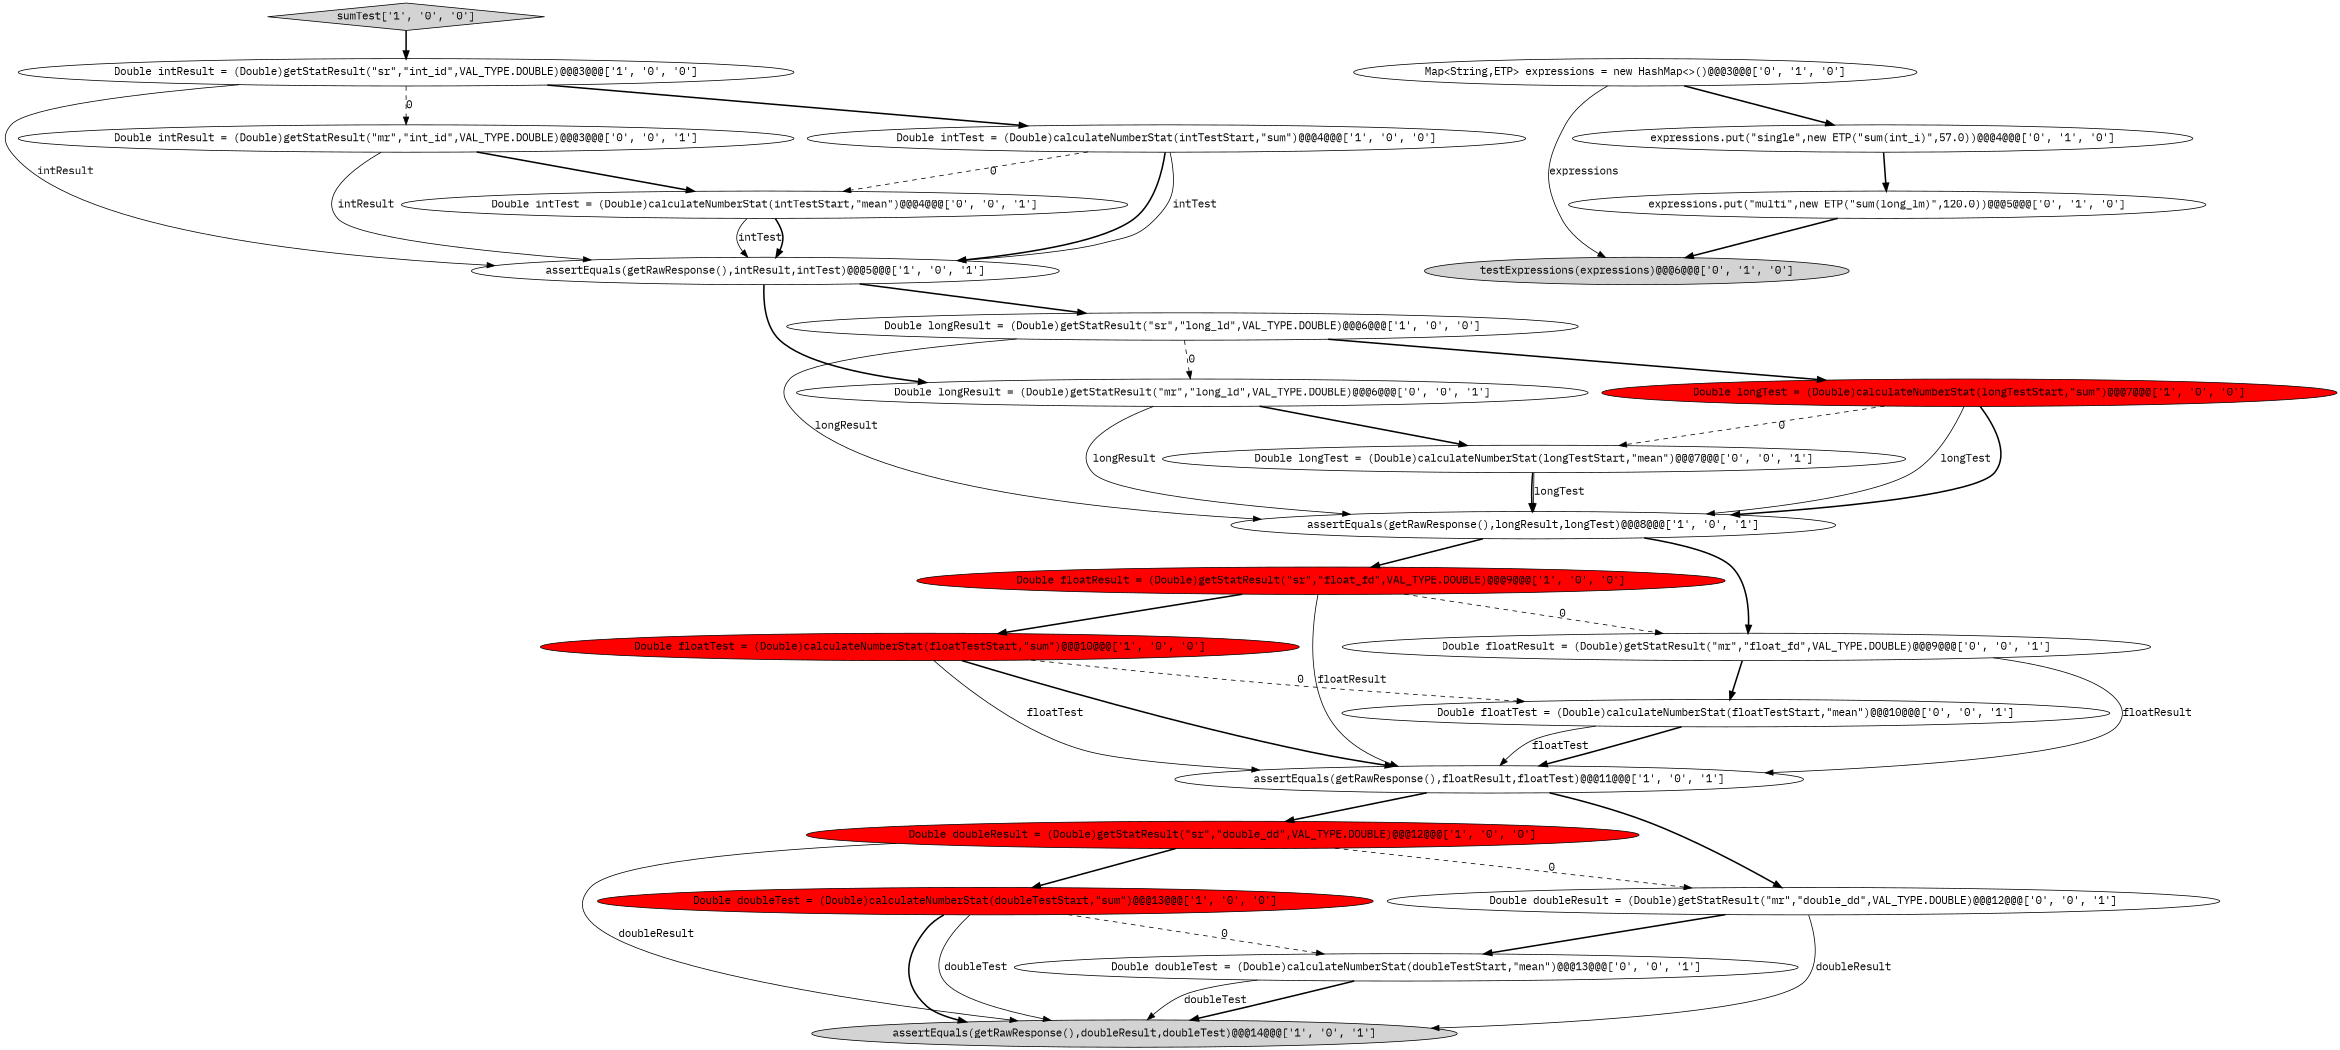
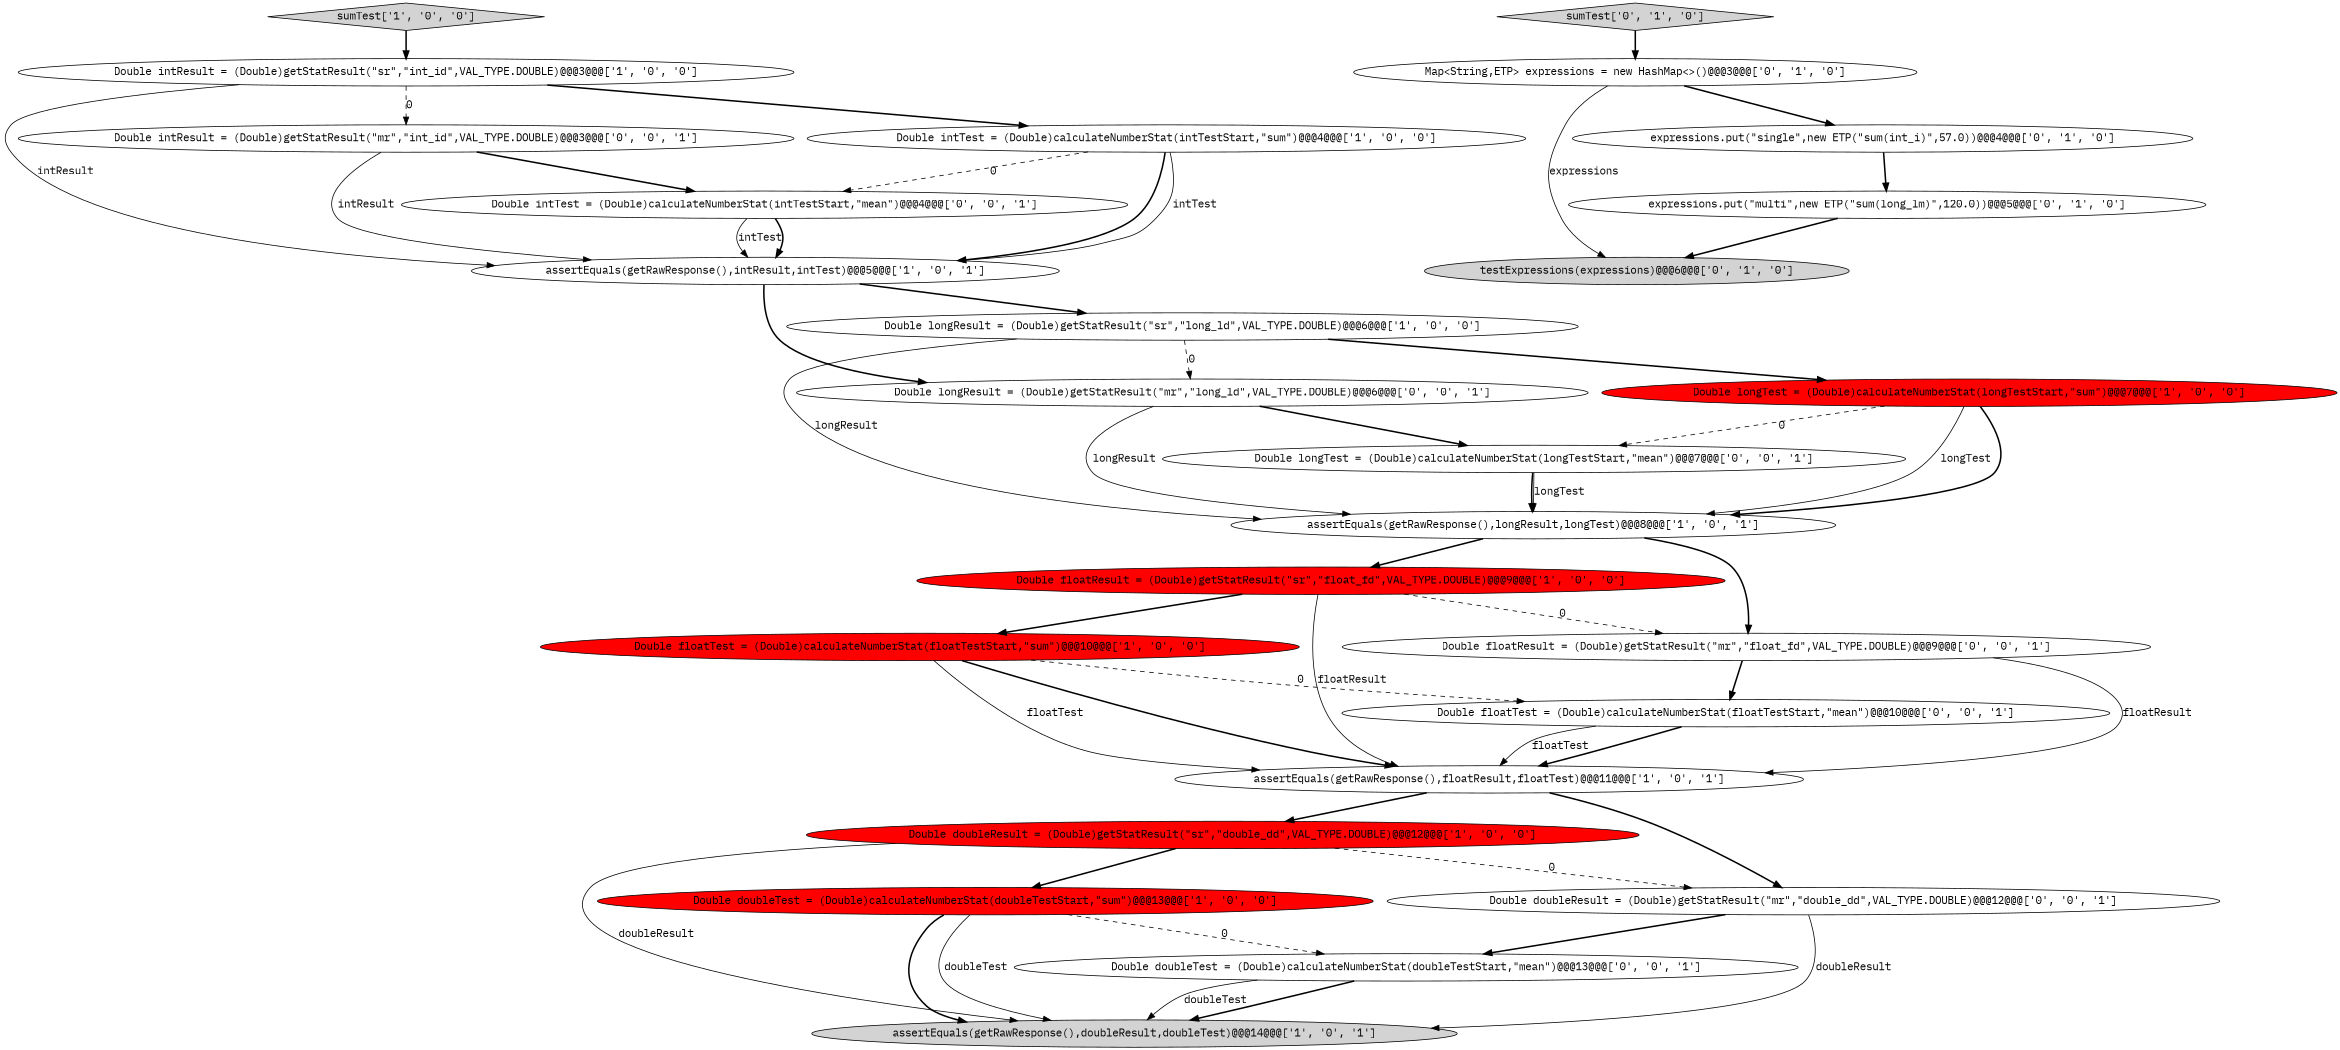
node "sumTest['0', '1', '0']": added
